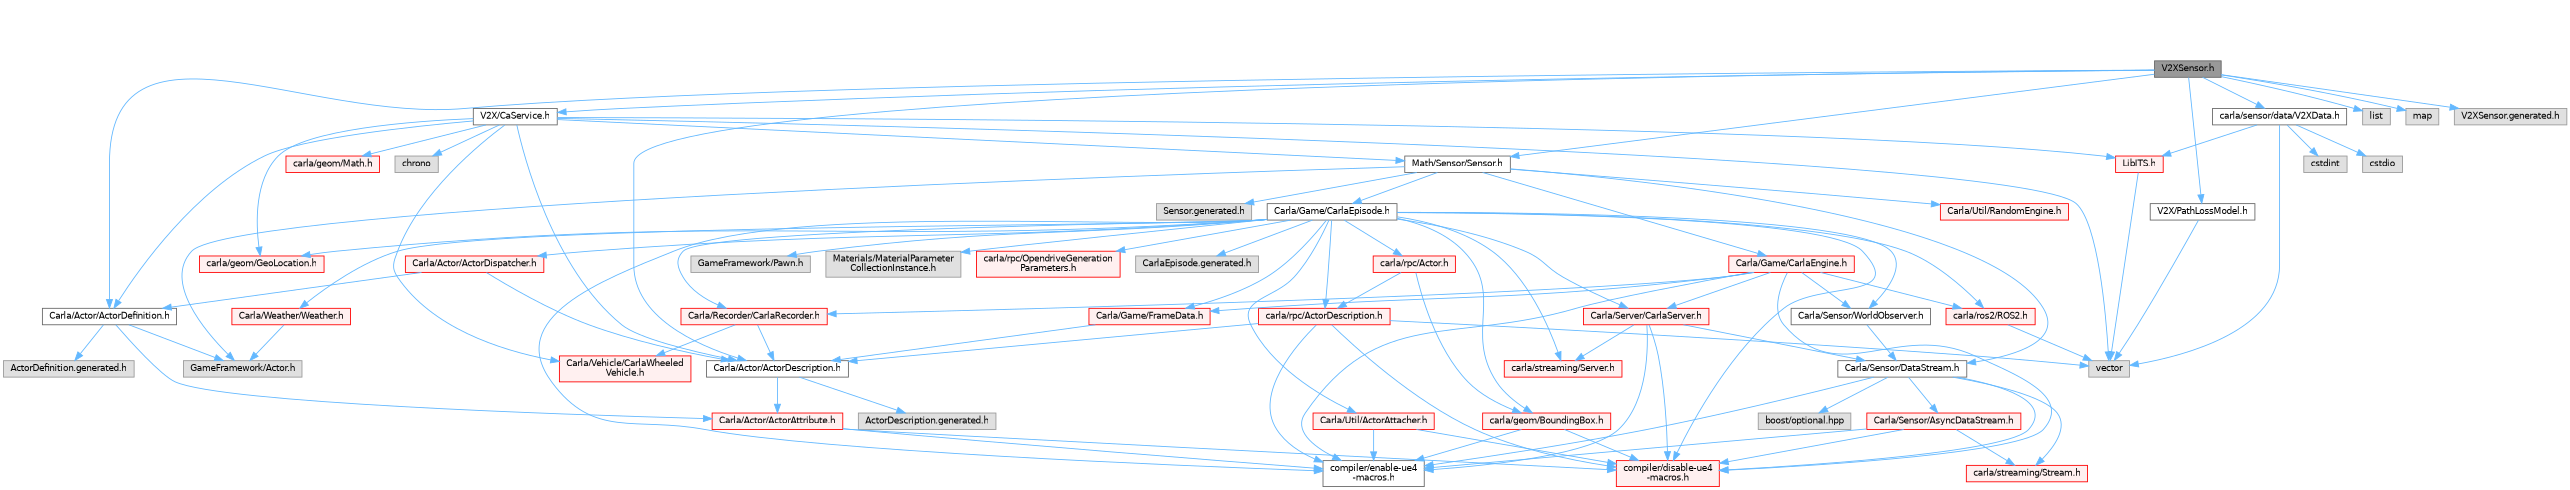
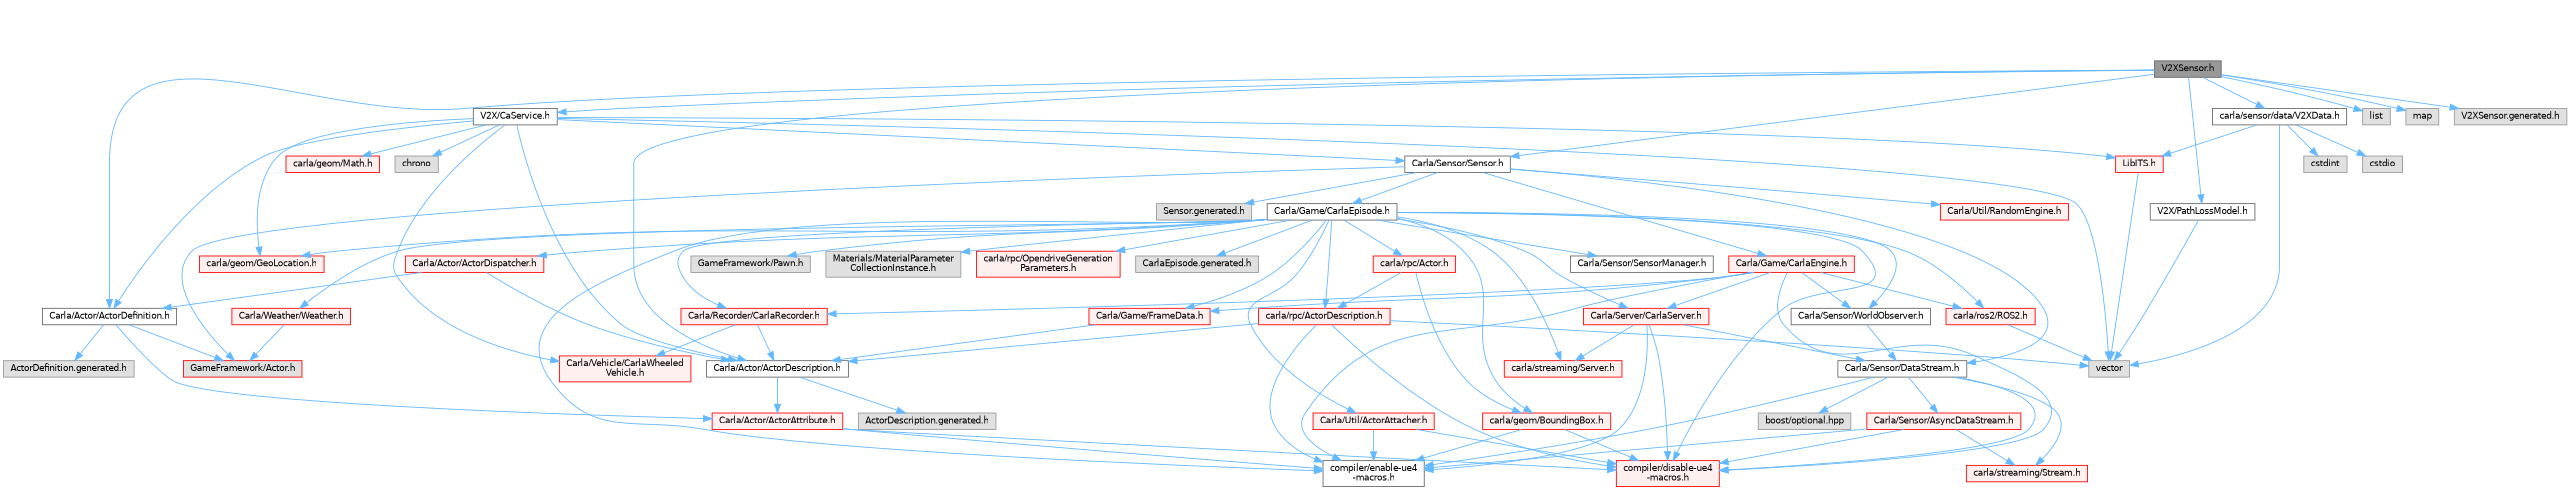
node "Math/Sensor/Sensor.h": label "Math/Sensor/Sensor.h" -> "Carla/Sensor/Sensor.h"
node "Carla/Sensor/SensorManager.h": added
node "GameFramework/Actor.h": color grey60 -> red
